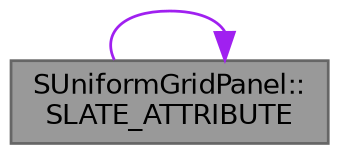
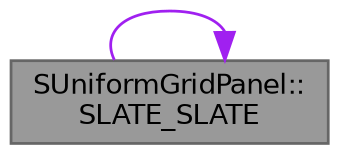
node "SUniformGridPanel:: SLATE_ATTRIBUTE": label "SUniformGridPanel:: SLATE_ATTRIBUTE" -> "SUniformGridPanel:: SLATE_SLATE"
